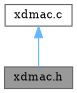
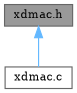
edge "xdmac.h" -> "xdmac.c": reversed
